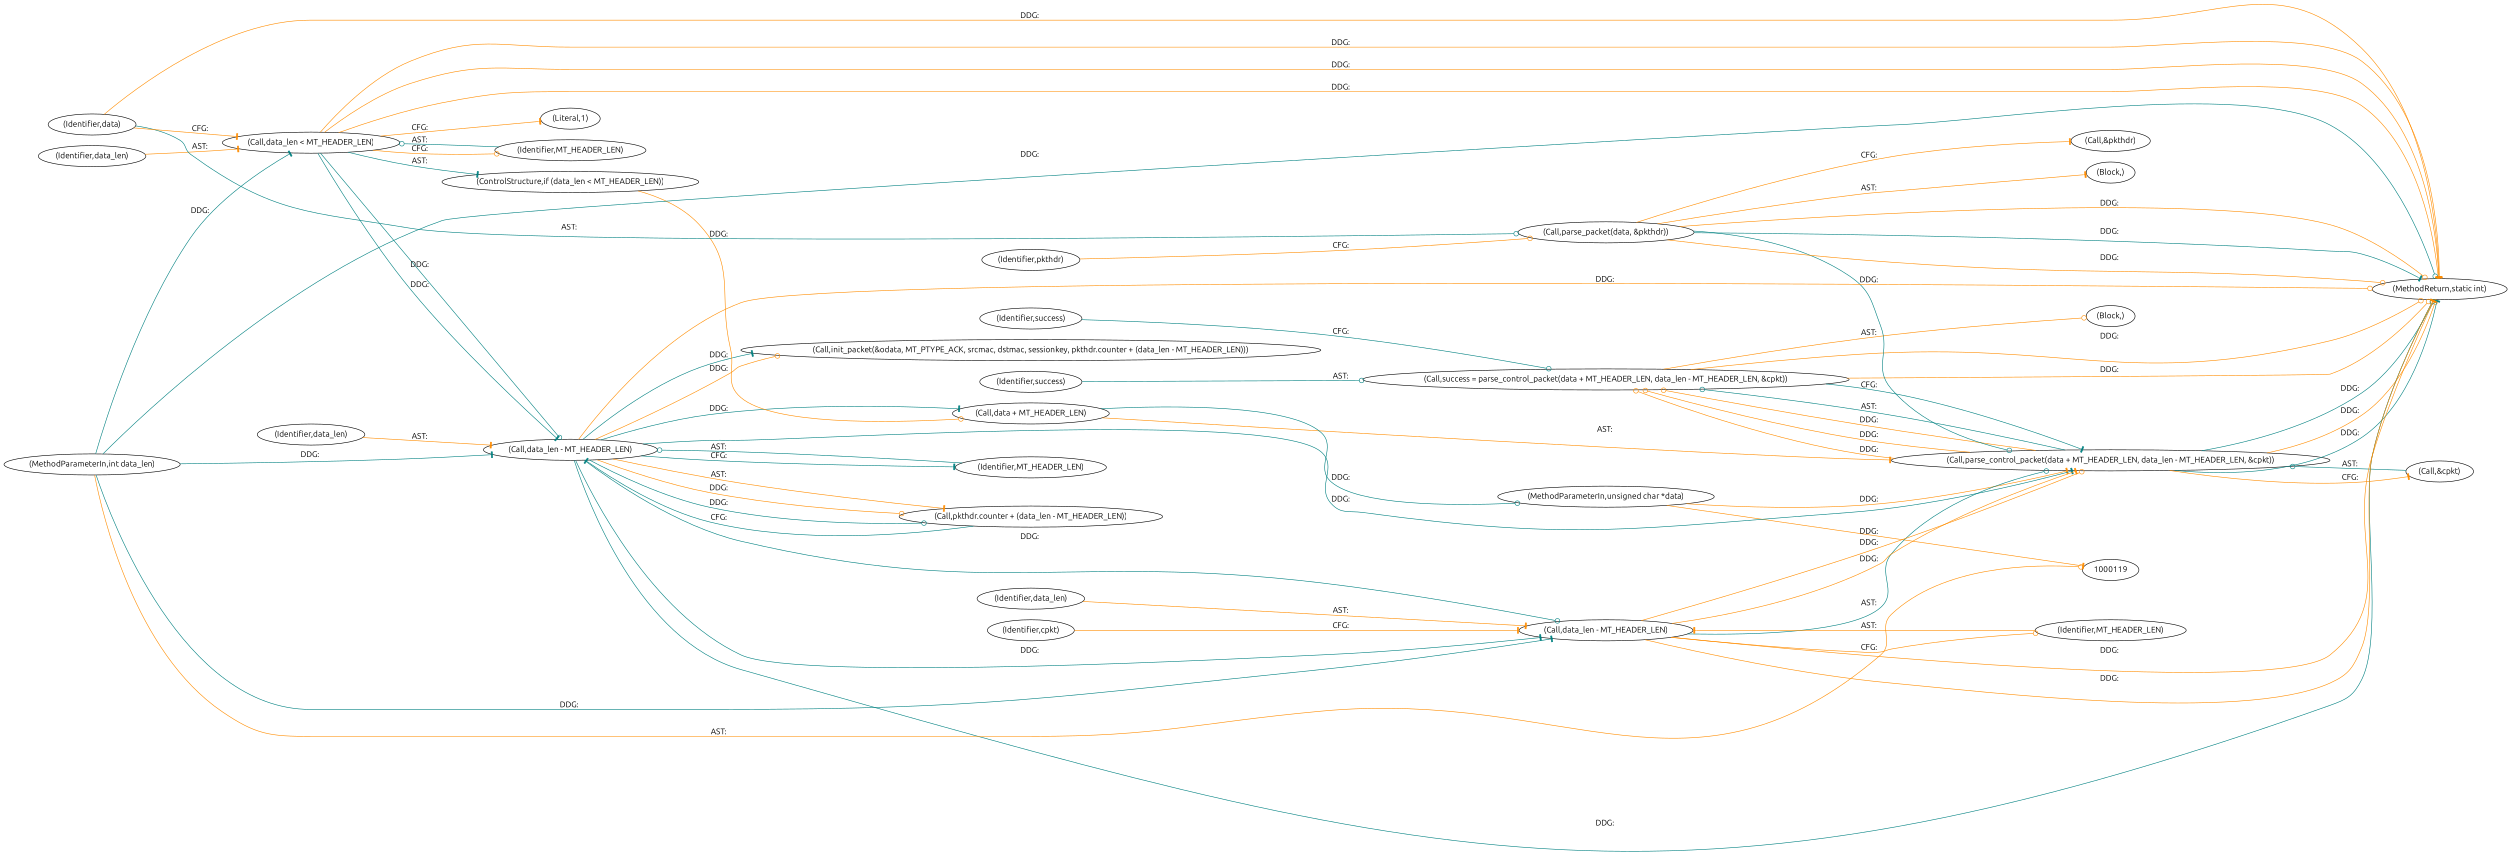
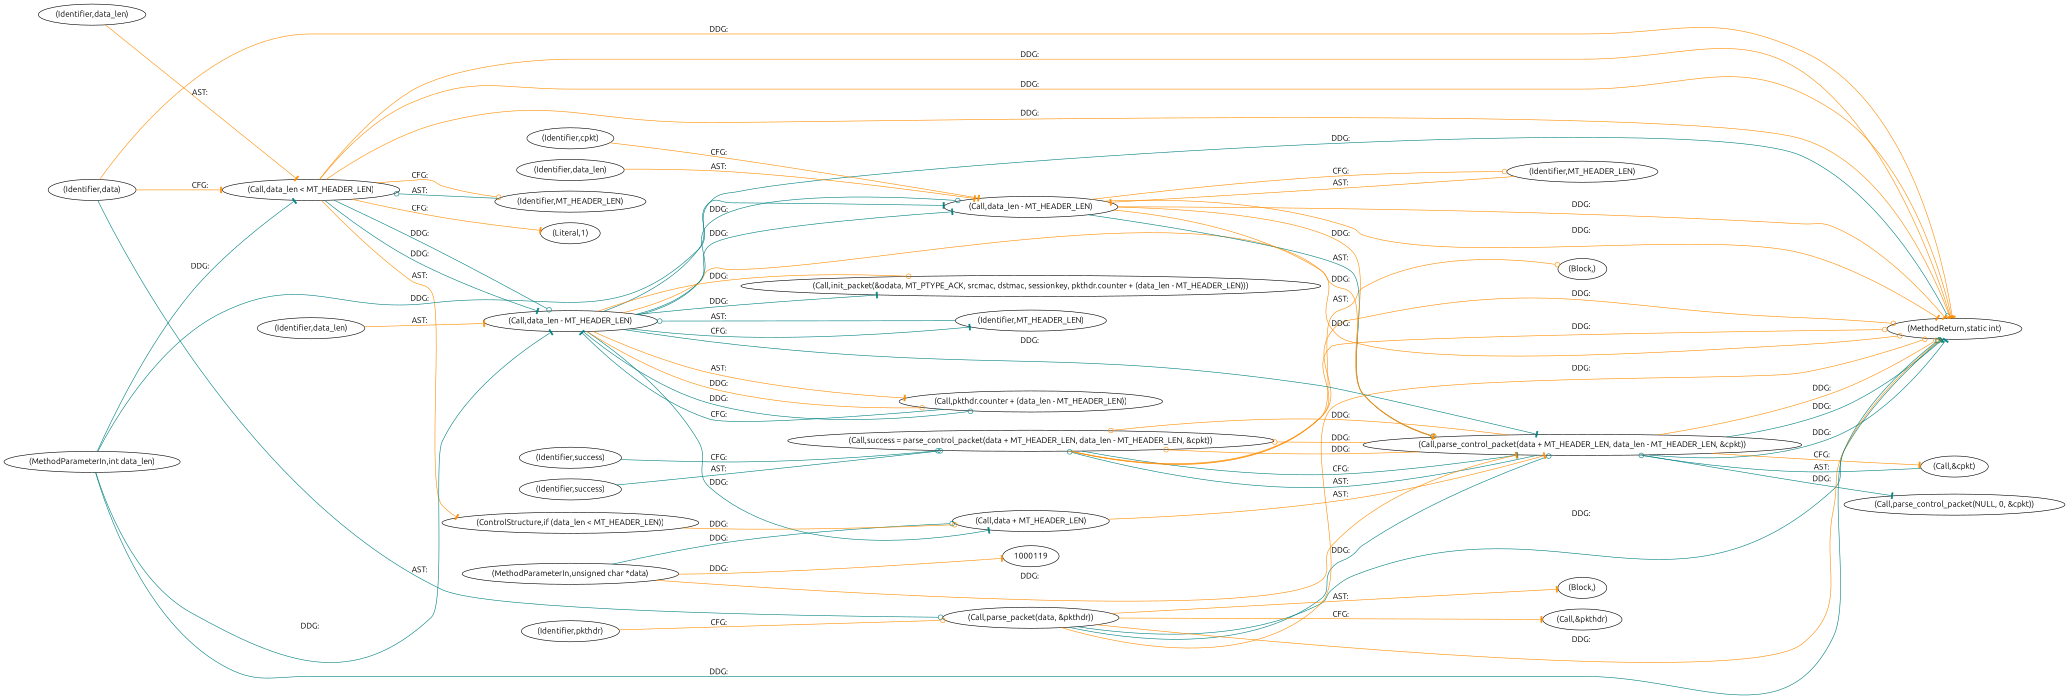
edge "(Call,data_len < MT_HEADER_LEN)" -> "(ControlStructure,if (data_len < MT_HEADER_LEN))": color teal -> darkorange
edge "(Call,data + MT_HEADER_LEN)" -> "(MethodParameterIn,unsigned char *data)": reversed
node "(Call,parse_control_packet(NULL, 0, &cpkt))": added
edge "(MethodParameterIn,int data_len)" -> "1000119": removed, label "AST:"
